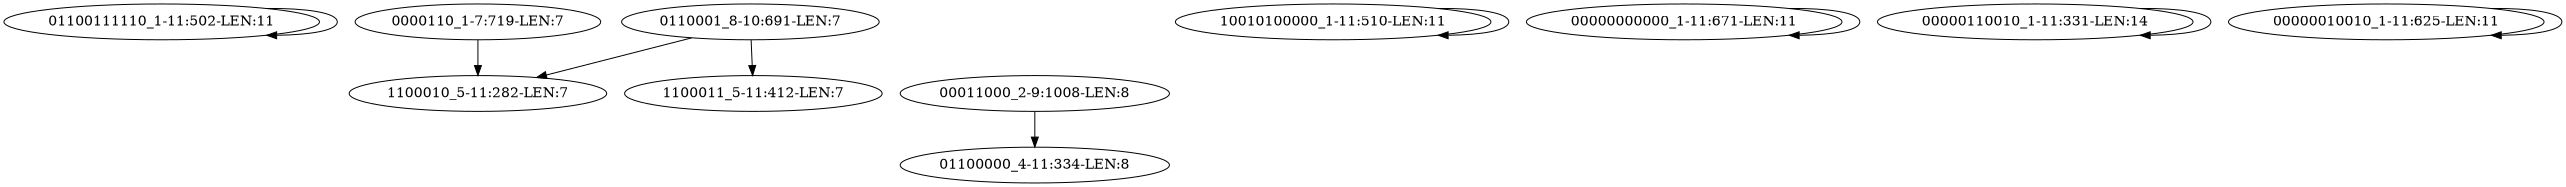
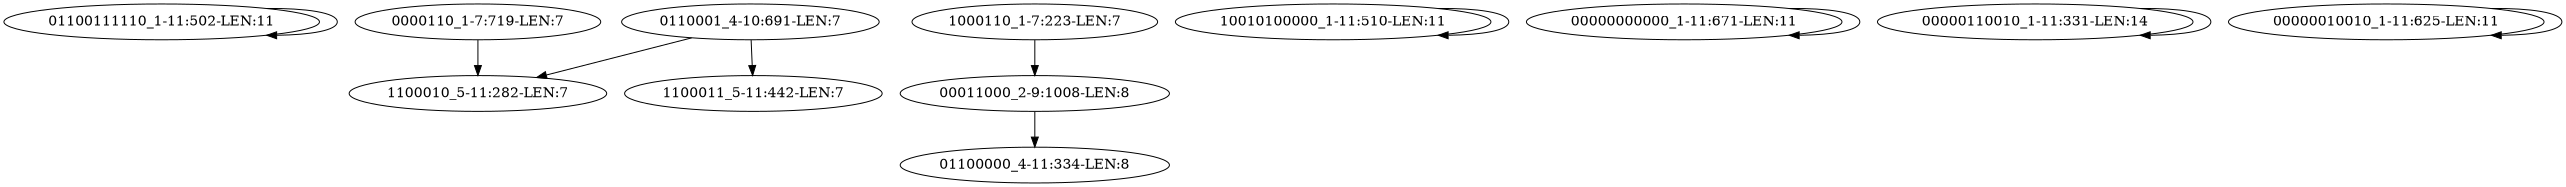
node "0110001_8-10:691-LEN:7": label "0110001_8-10:691-LEN:7" -> "0110001_4-10:691-LEN:7"
node "1000110_1-7:223-LEN:7": added
node "1100011_5-11:412-LEN:7": label "1100011_5-11:412-LEN:7" -> "1100011_5-11:442-LEN:7"
